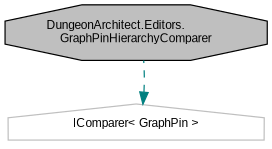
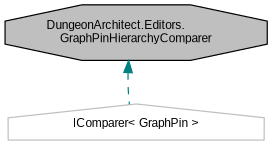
edge "DungeonArchitect.Editors. GraphPinHierarchyComparer" -> "IComparer< GraphPin >": reversed
